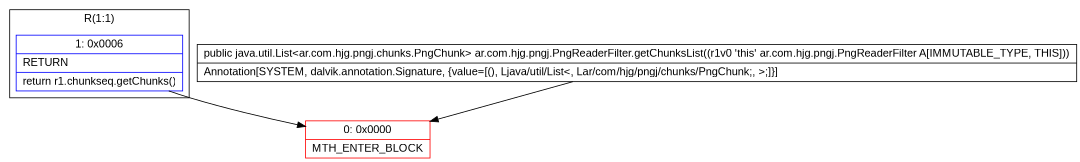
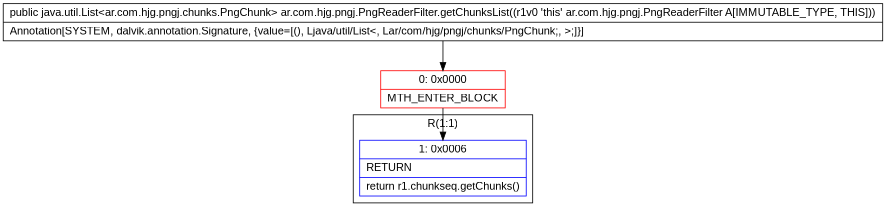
edge "1: 0x0006" -> "0: 0x0000": reversed
